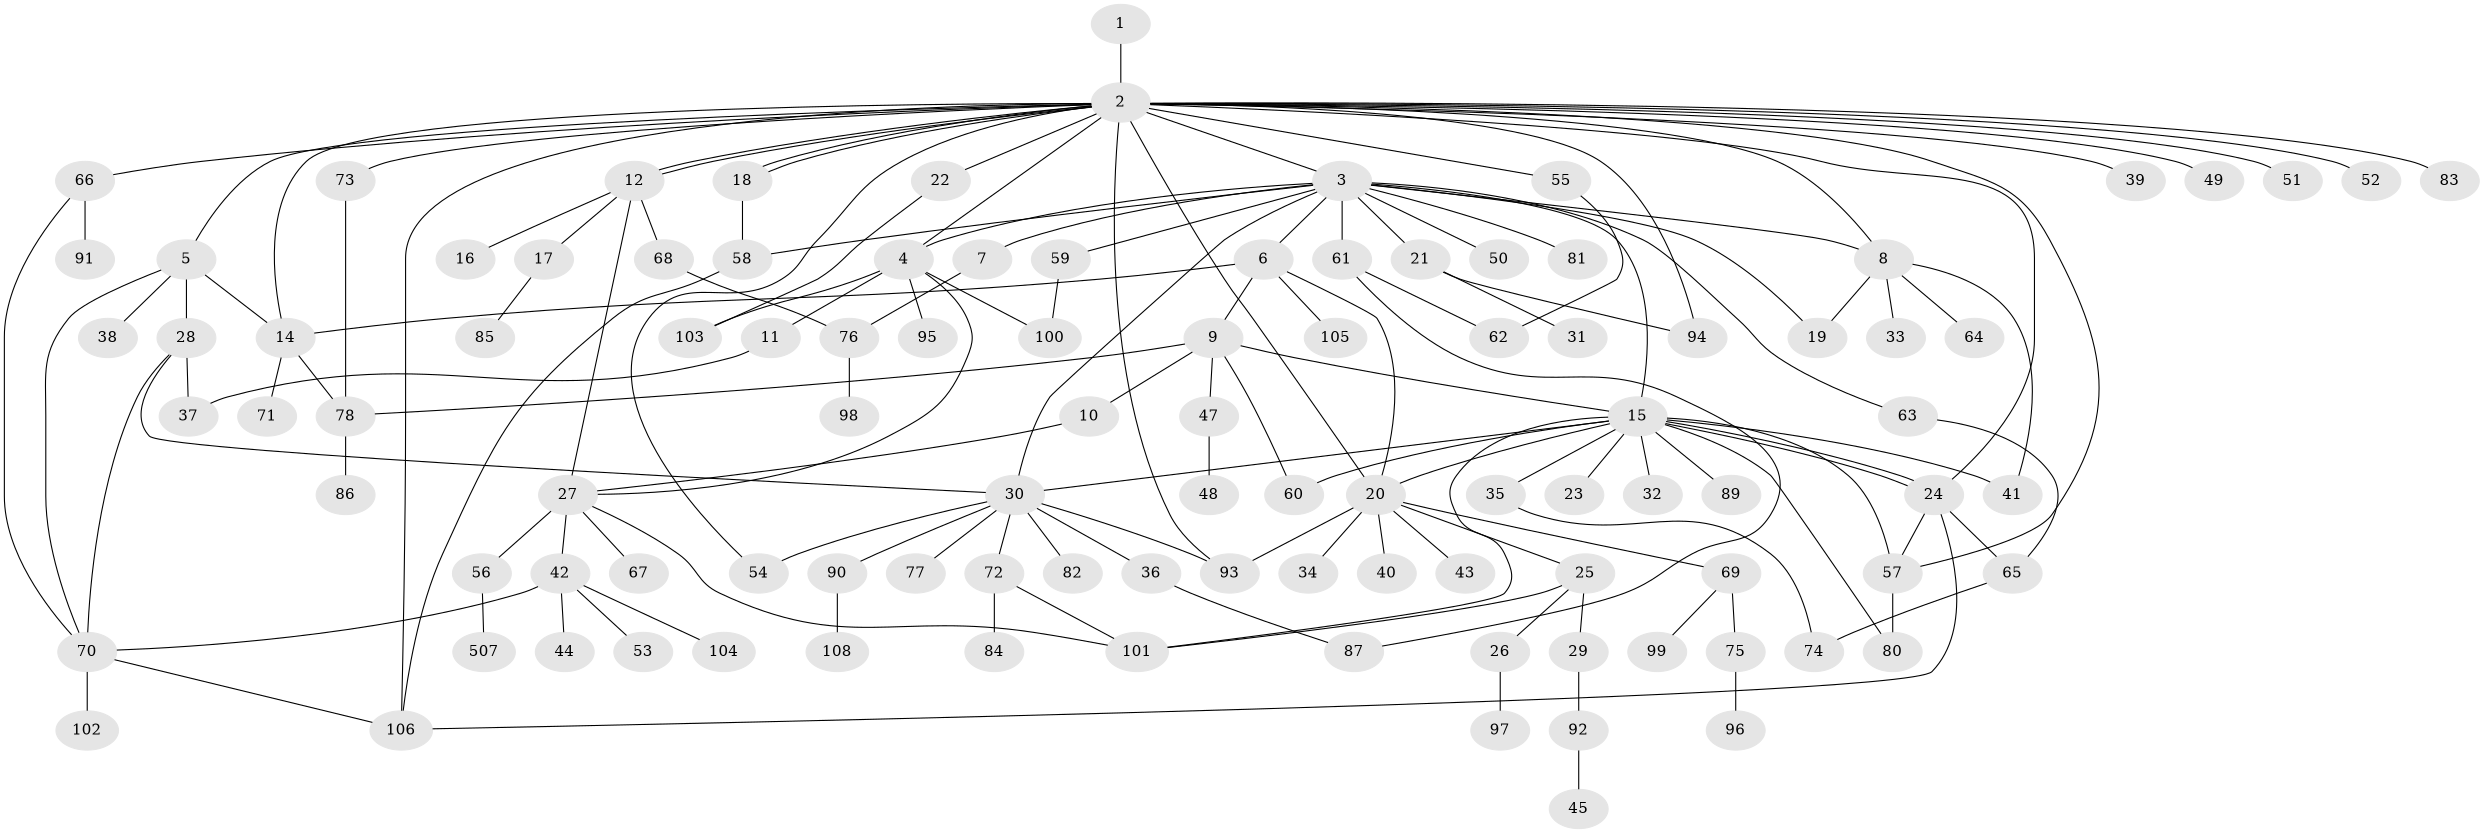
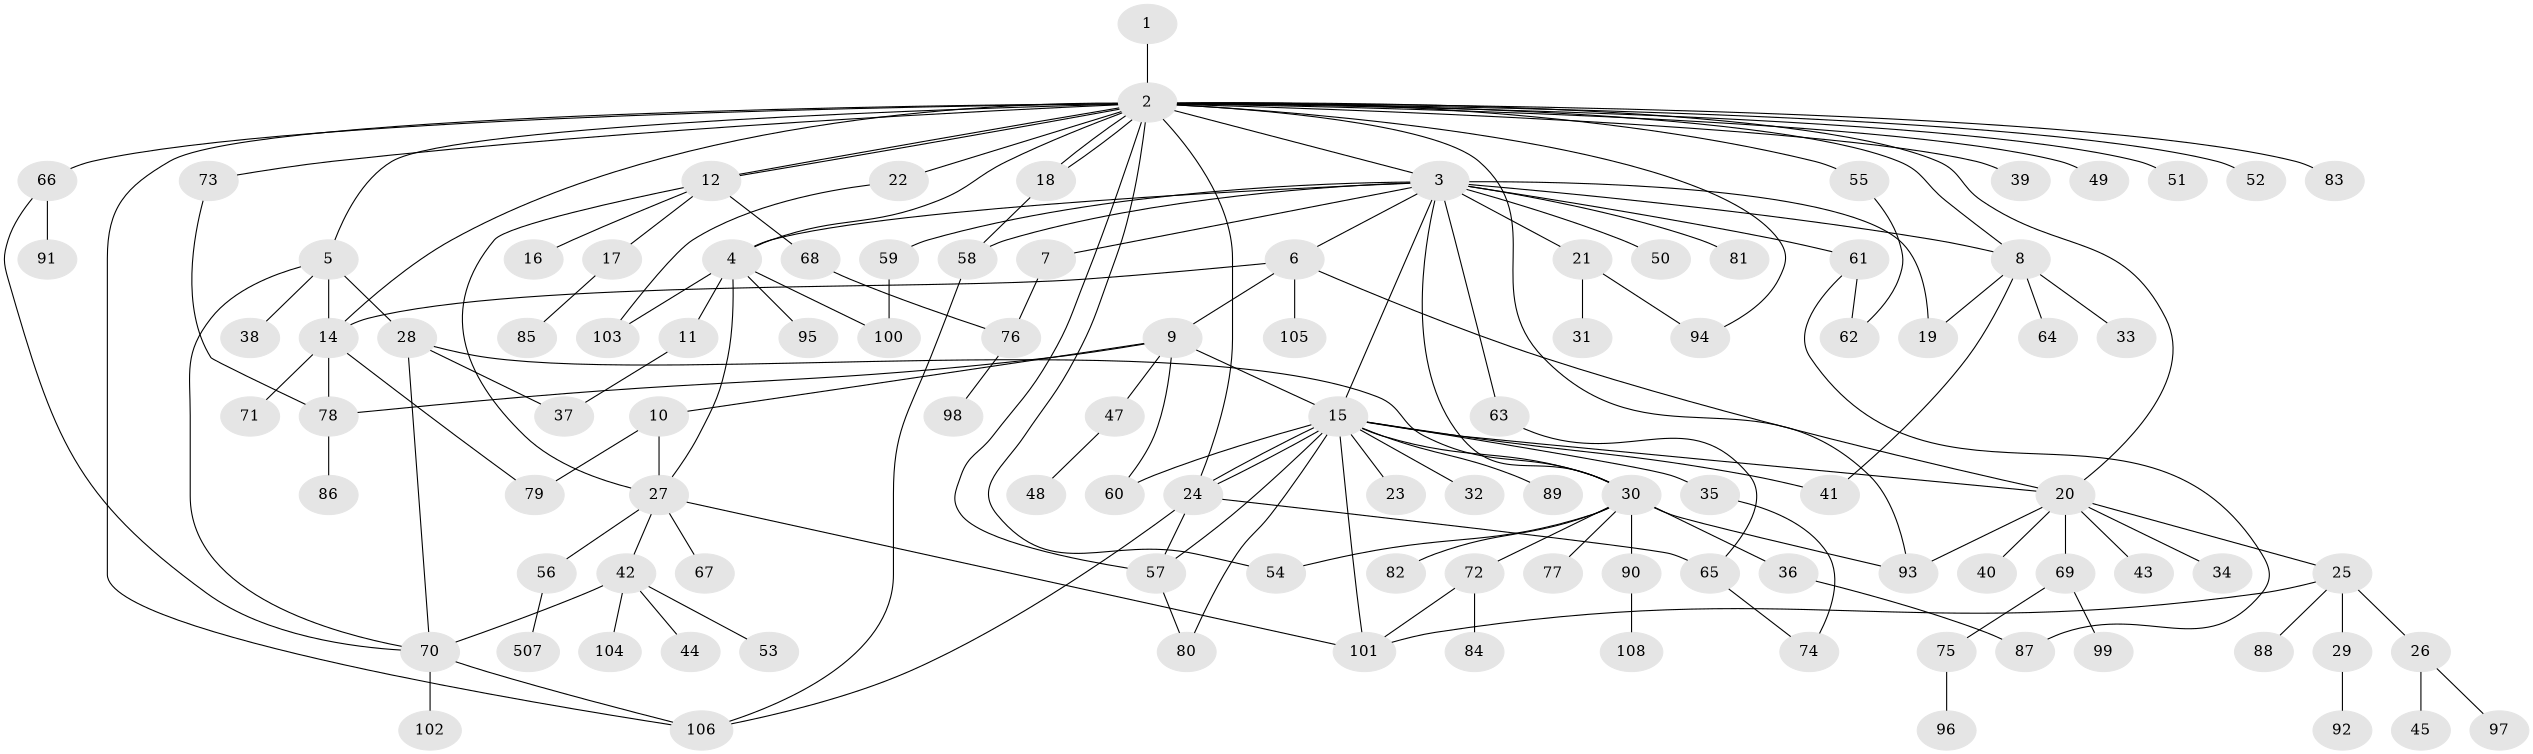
node "79": added
node "88": added
edge "92" -- "45": now "26" -- "45"
